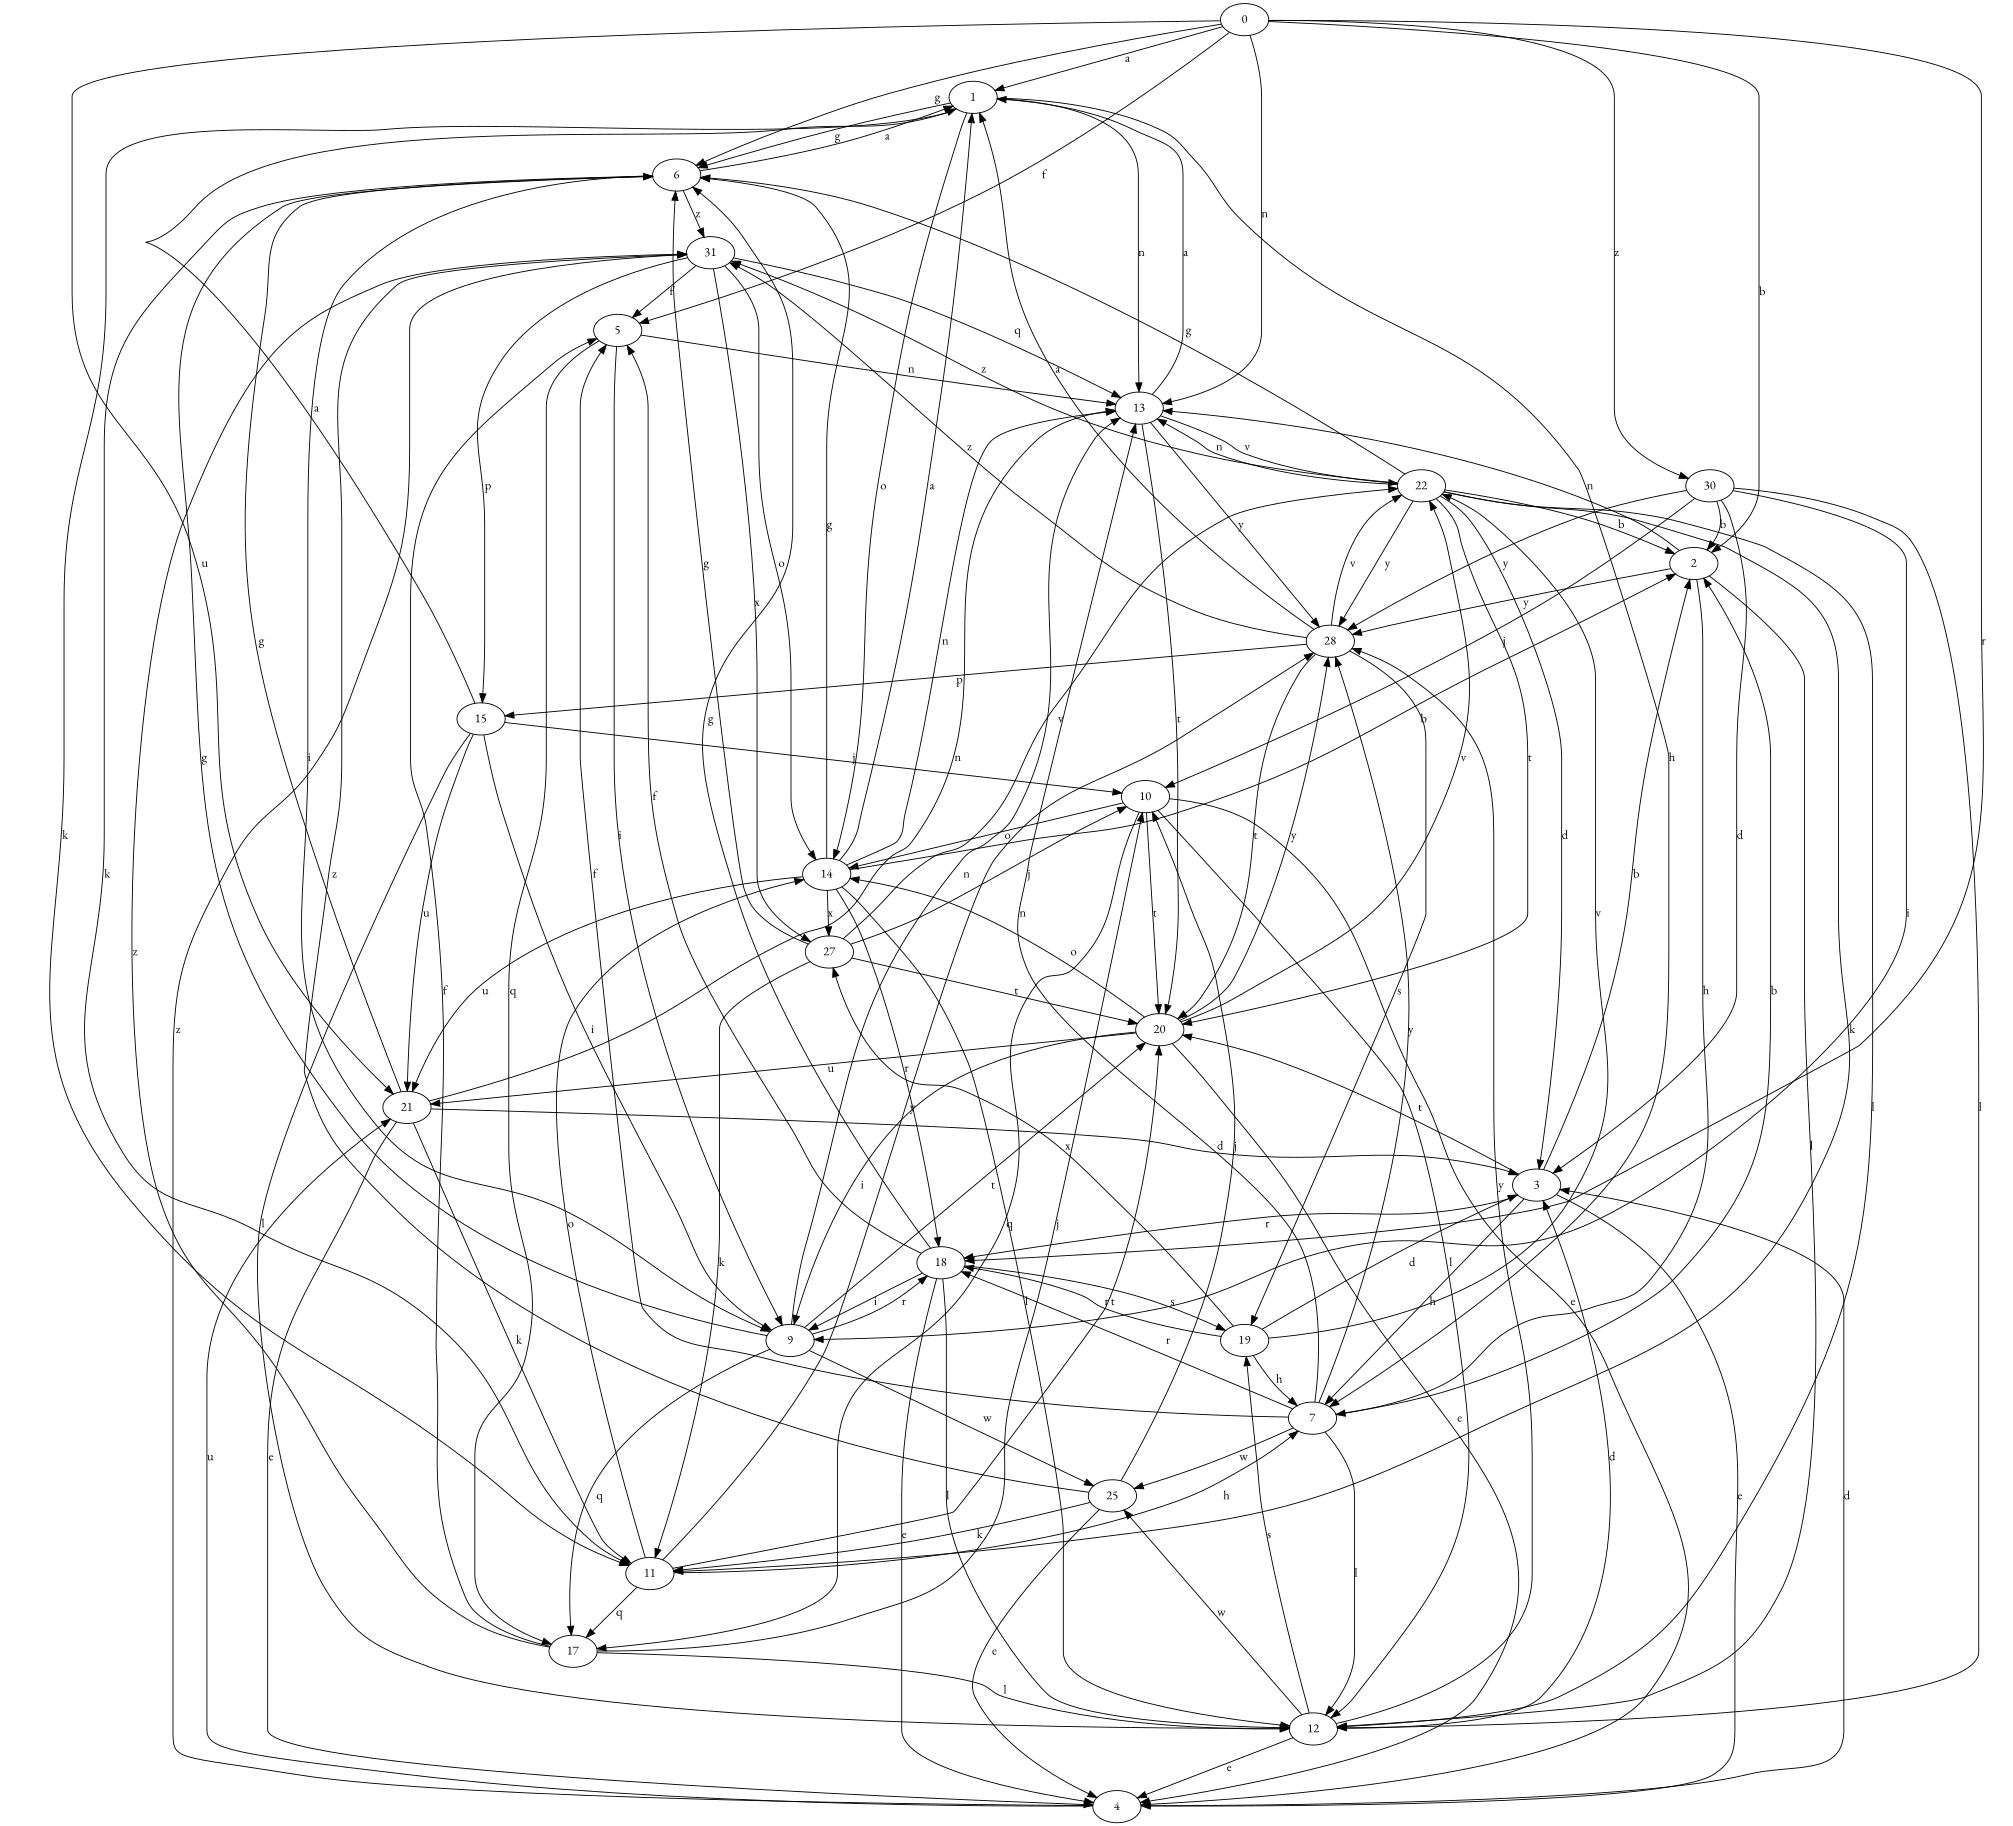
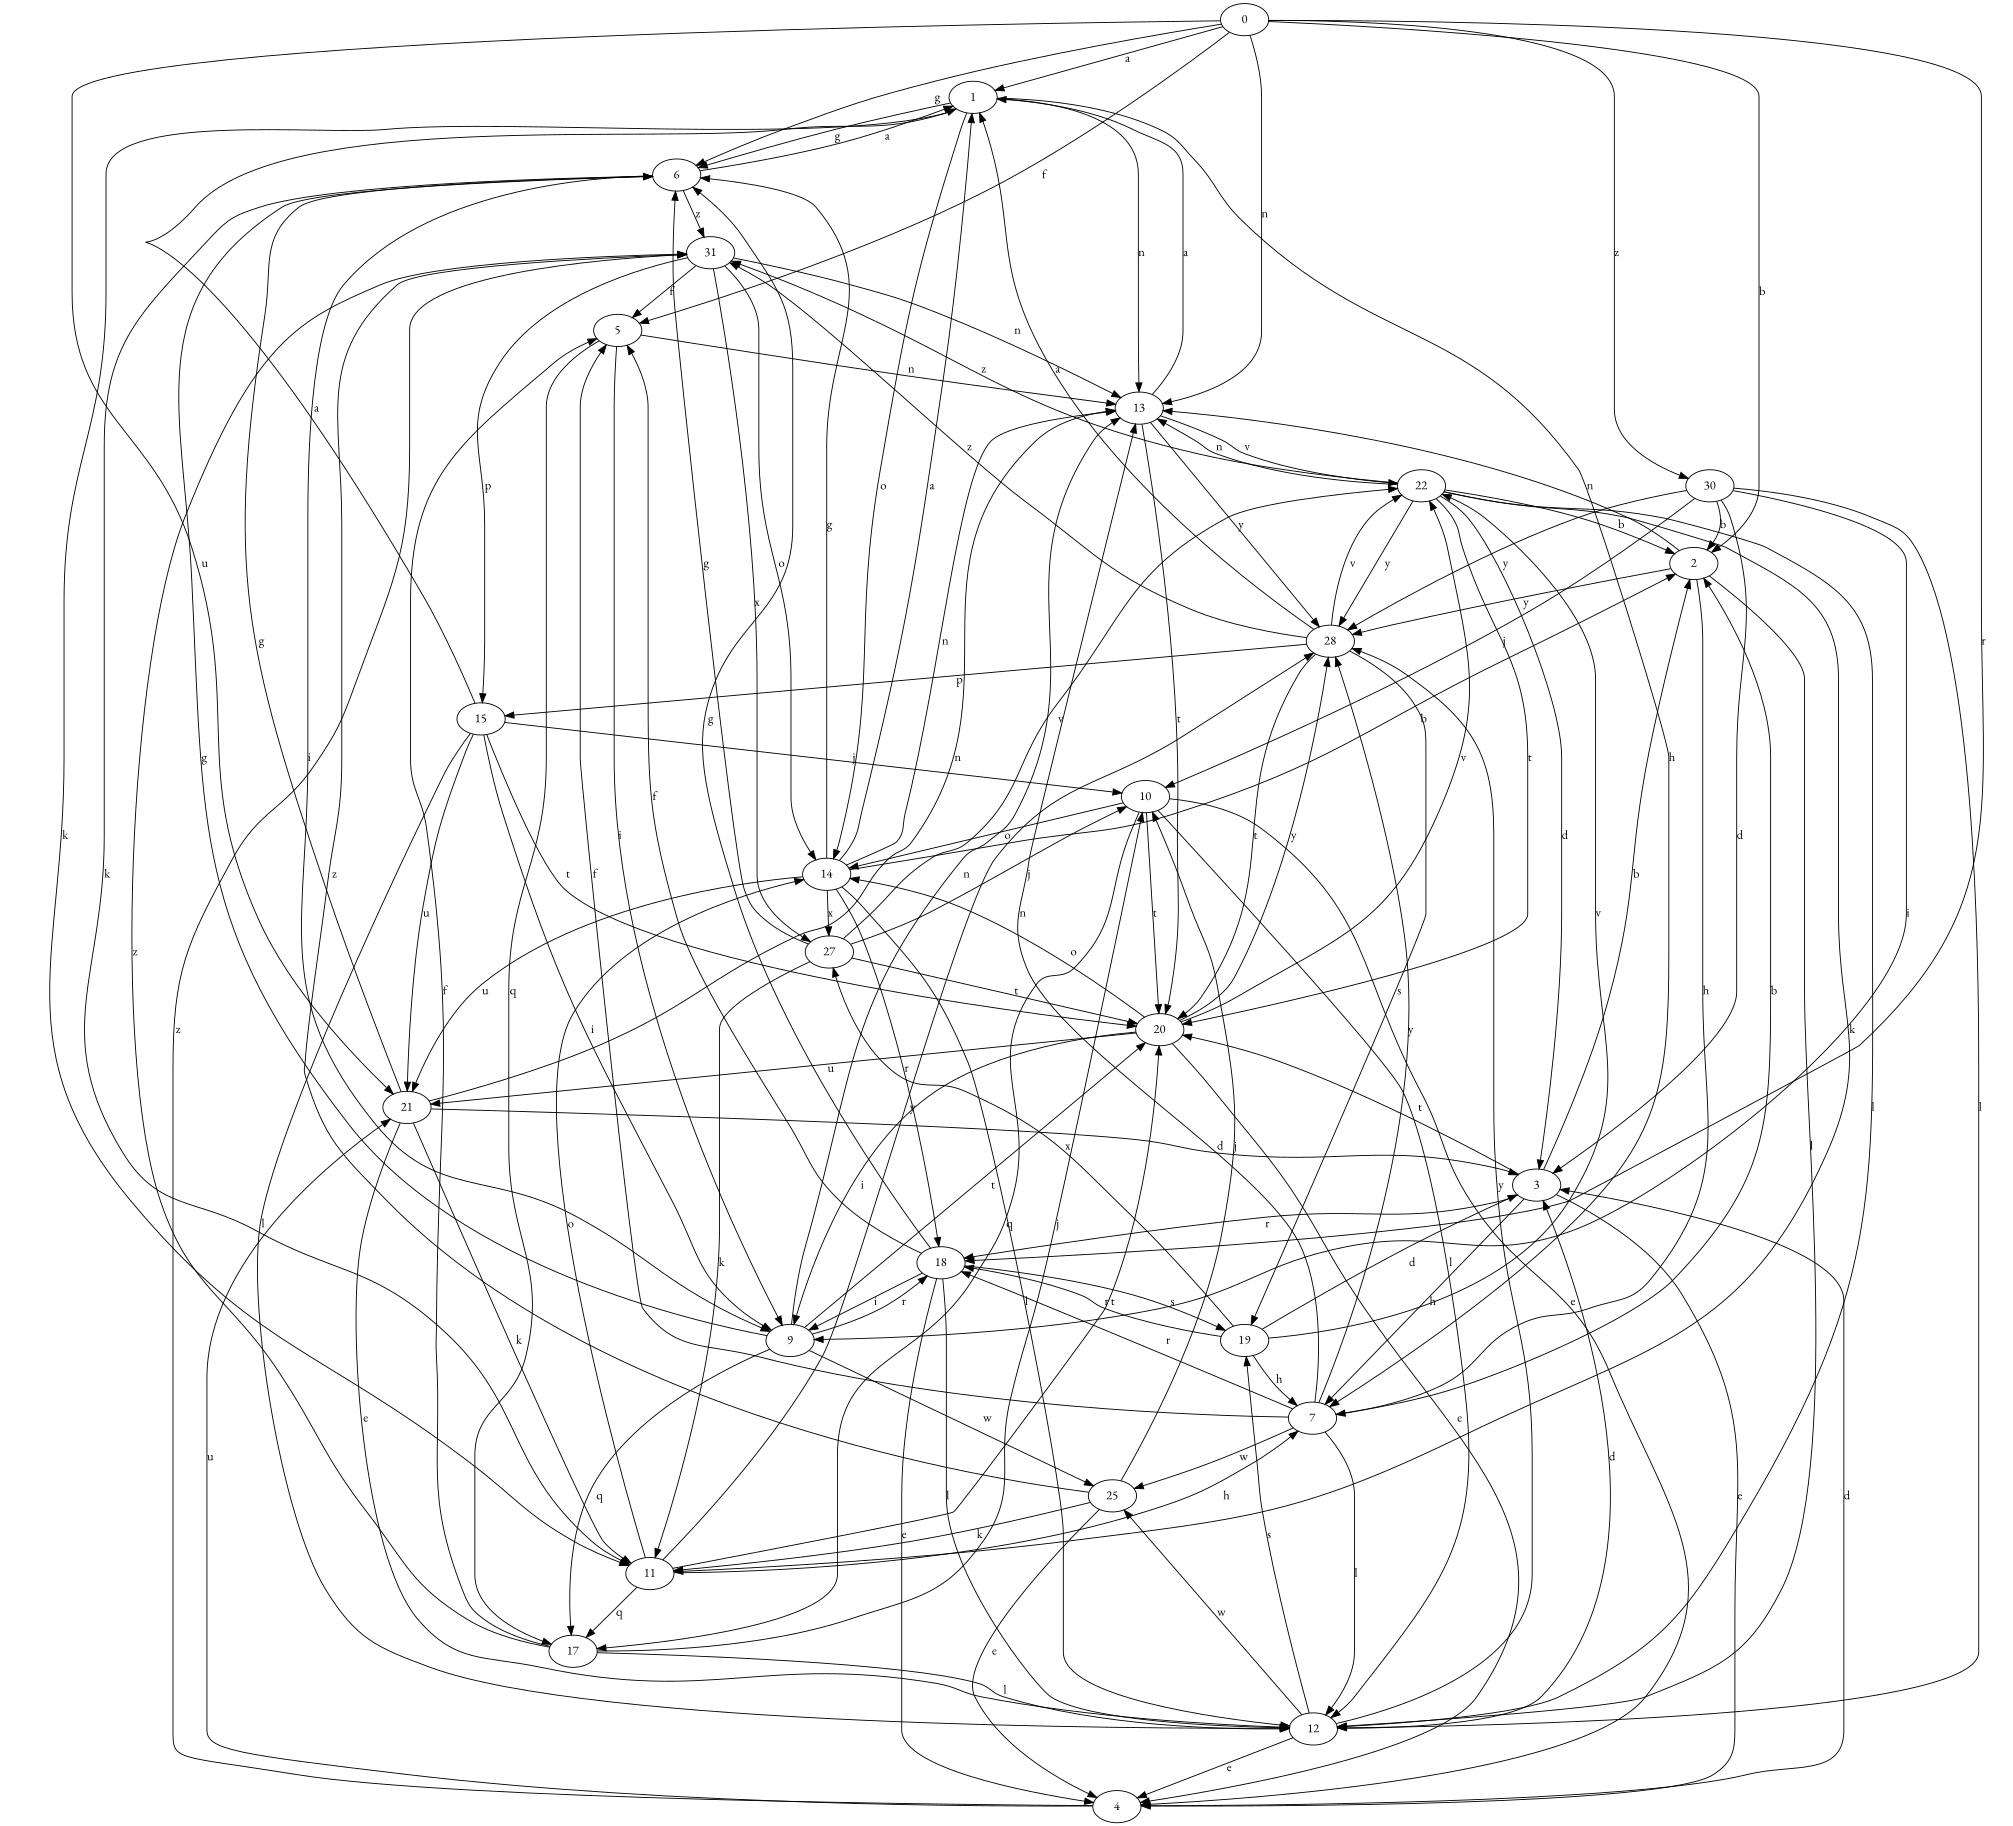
edge "22" -> "6": removed, label "g"
edge "31" -> "13": label "q" -> "n"
edge "15" -> "20": added, label "t"
edge "21" -> "4": now "21" -> "12"
